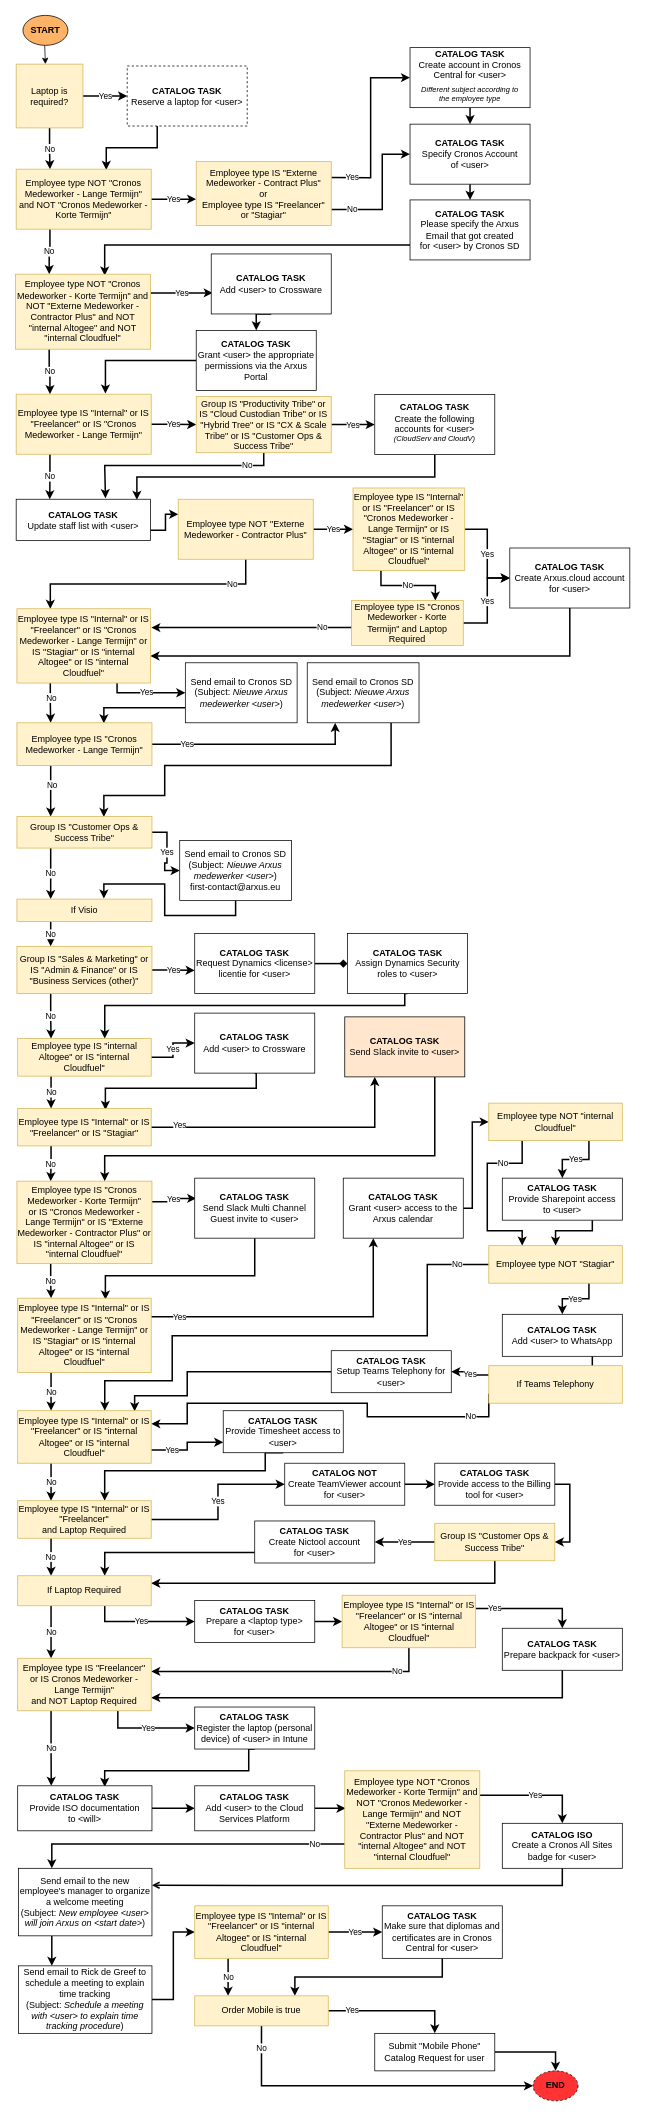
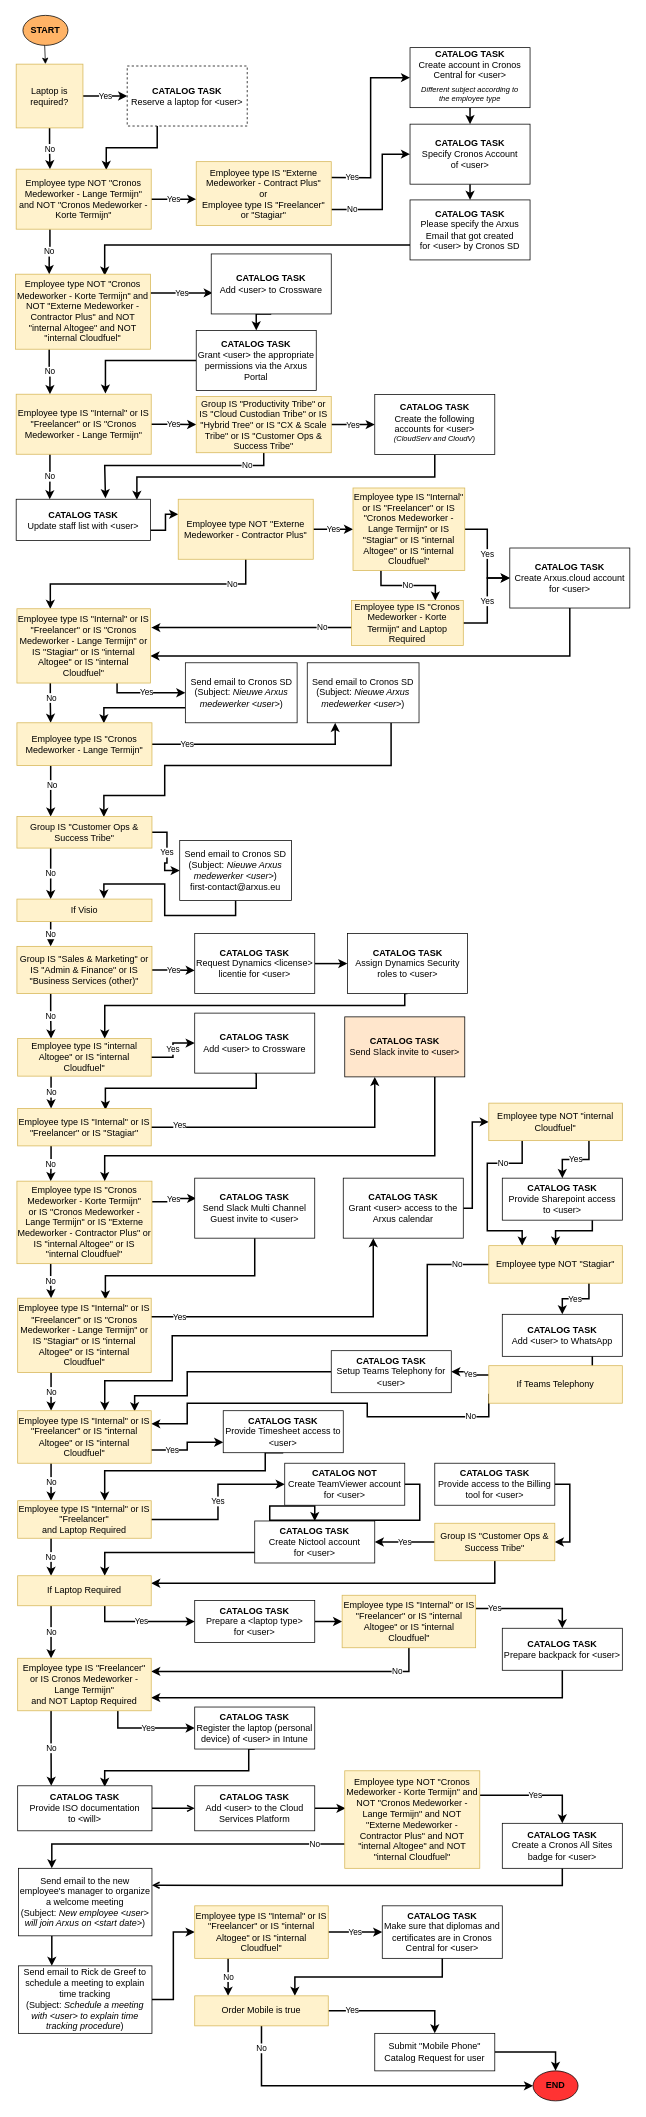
edge "CATALOG TASK Request Dynamics <license> licentie for <user>" -> "CATALOG TASK Assign Dynamics Security roles to <user>": arrowhead diamond -> classic
edge "CATALOG NOT Create TeamViewer account for <user>" -> "CATALOG TASK Provide access to the Billing tool for <user>": now "CATALOG NOT Create TeamViewer account for <user>" -> "CATALOG TASK Create Nictool account for <user>"
edge "CATALOG TASK Provide ISO documentation to <will>" -> "CATALOG TASK Add <user> to the Cloud Services Platform": arrowhead classic -> open
node "CATALOG ISO Create a Cronos All Sites badge for <user>": label "CATALOG ISO Create a Cronos All Sites badge for <user>" -> "CATALOG TASK Create a Cronos All Sites badge for <user>"
node "END": style dashed -> solid
